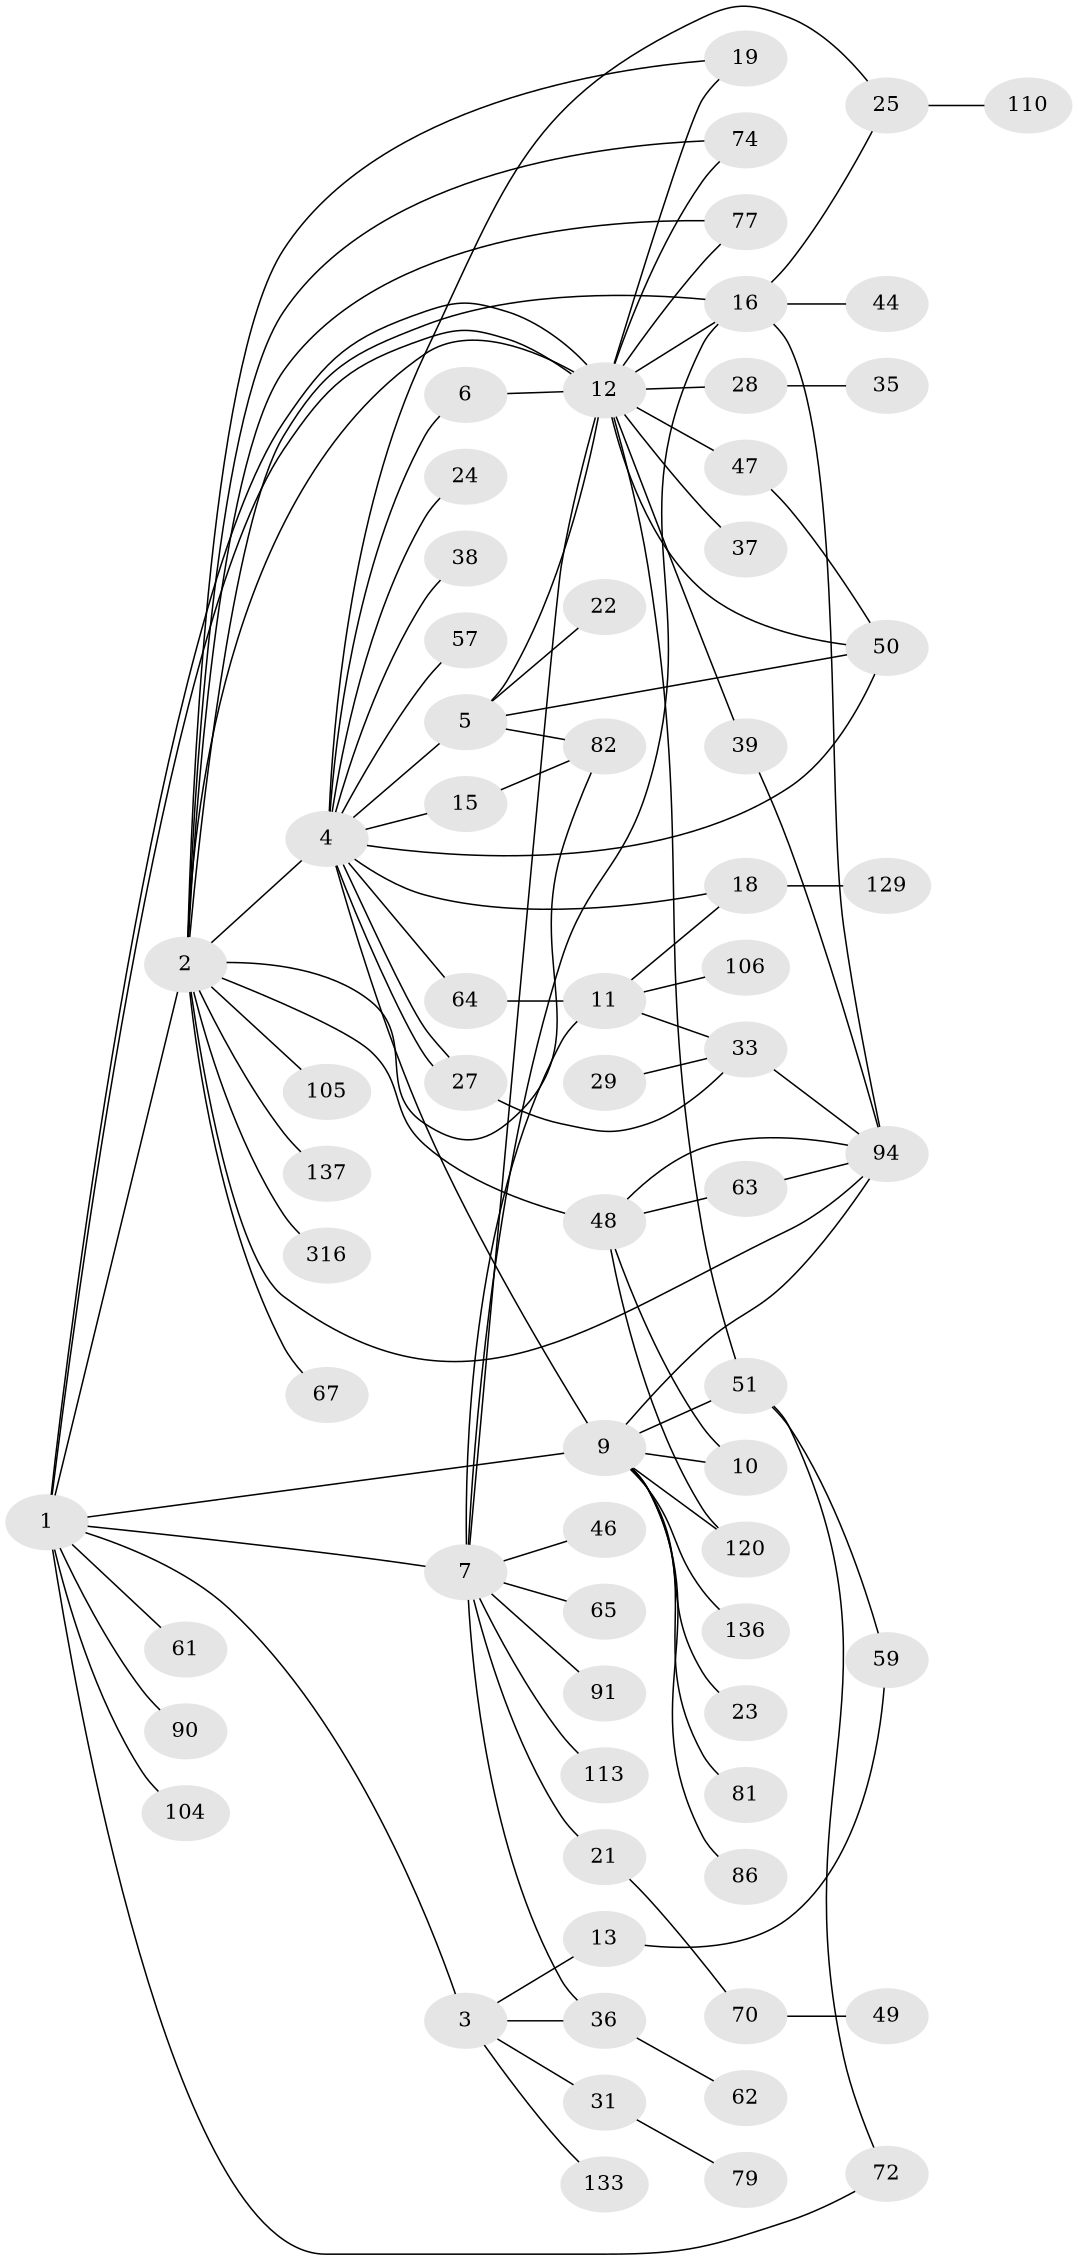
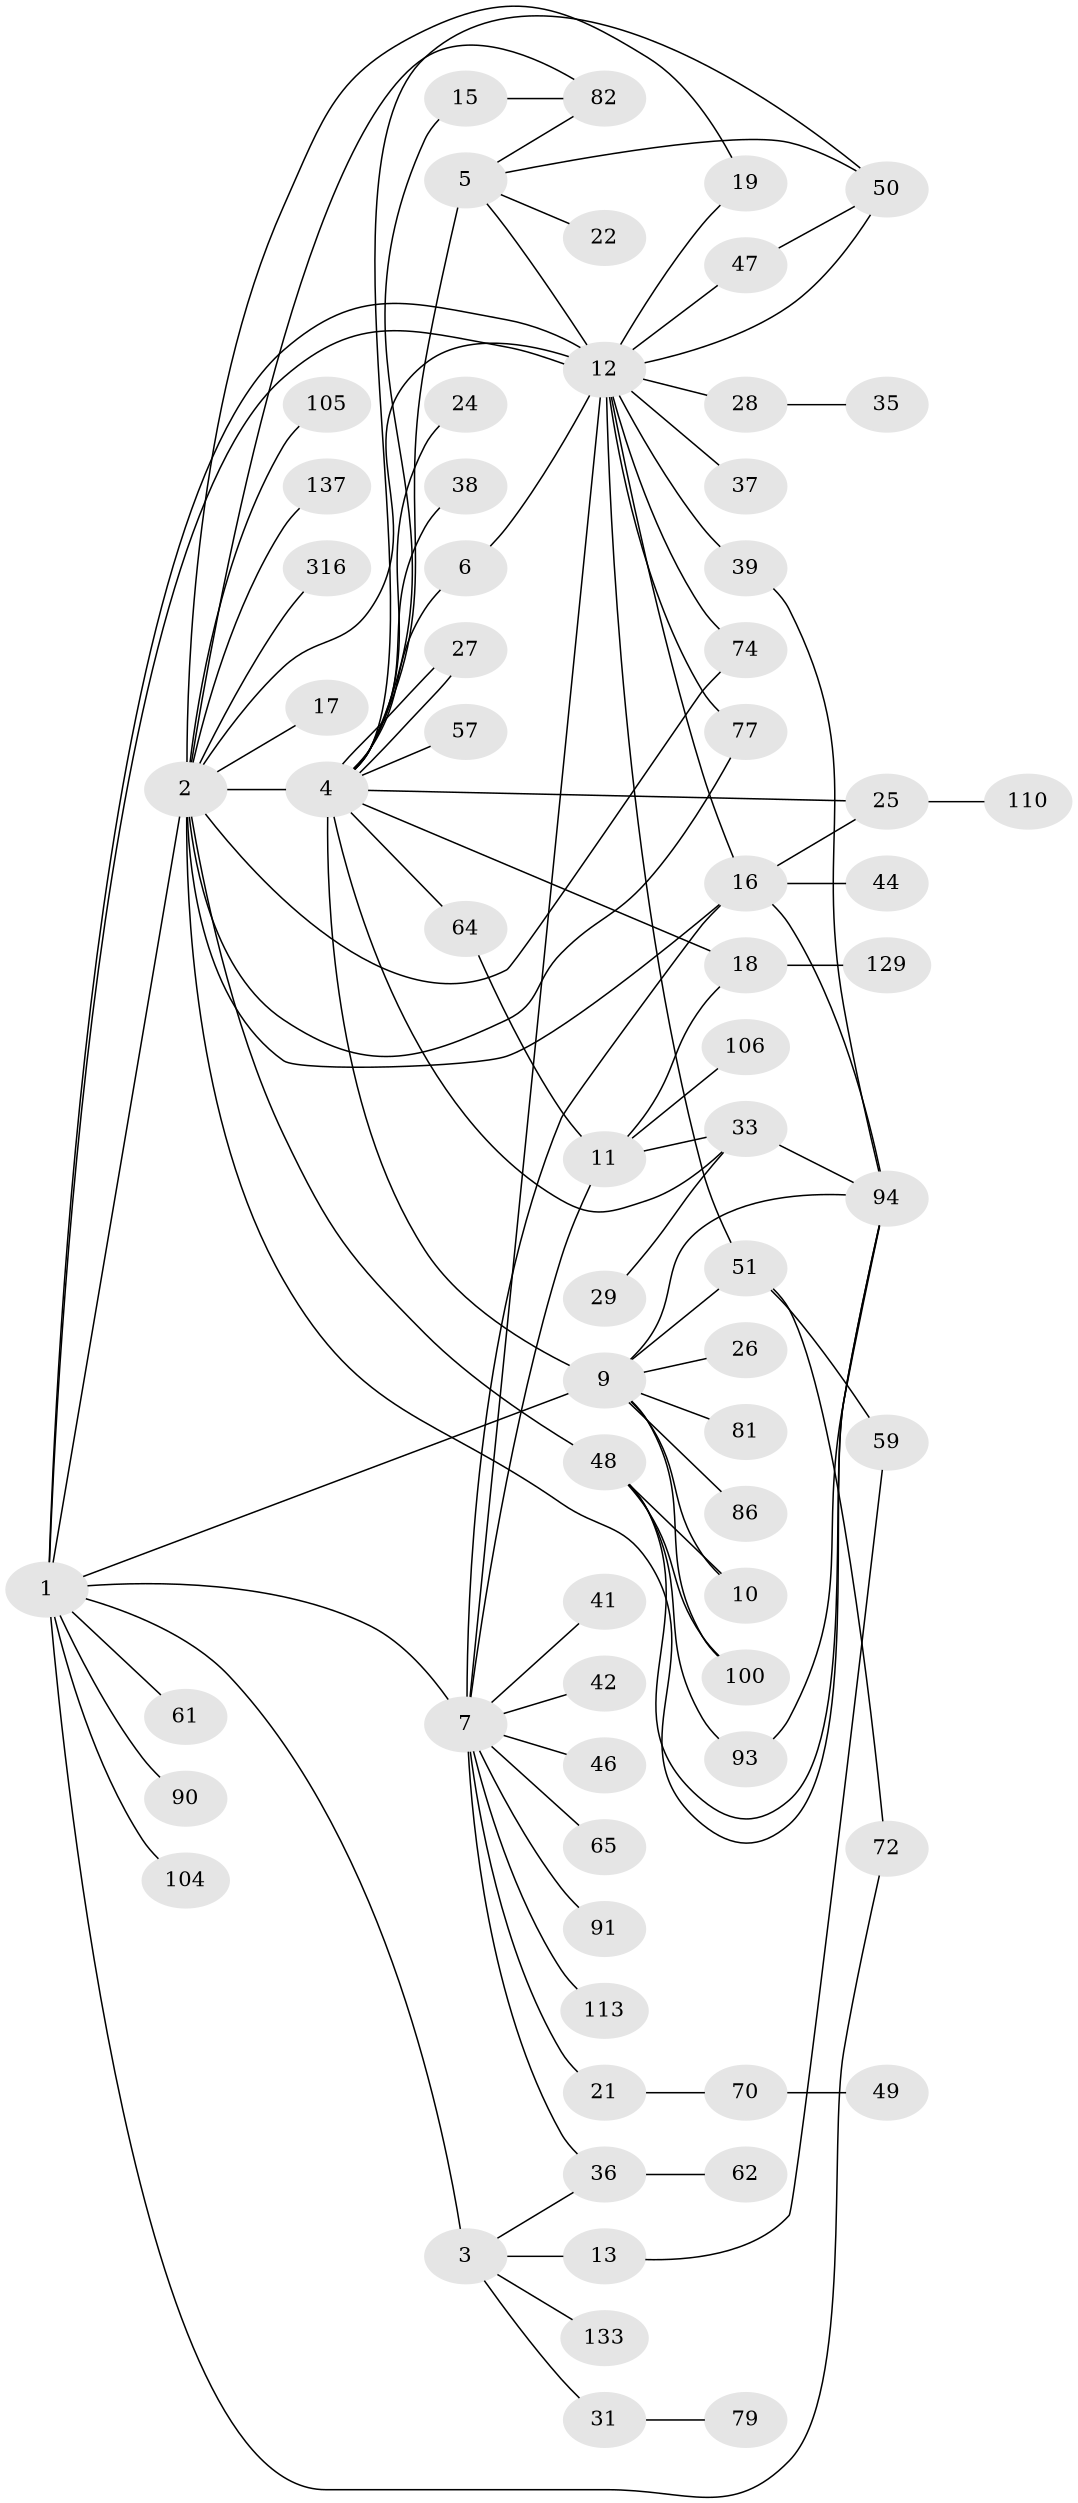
edge "33" -- "27": now "33" -- "4"
node "63": label "63" -> "93"
node "67": label "67" -> "17"
node "120": label "120" -> "100"
node "41": added
node "136": removed
node "42": added
node "23": label "23" -> "26"
